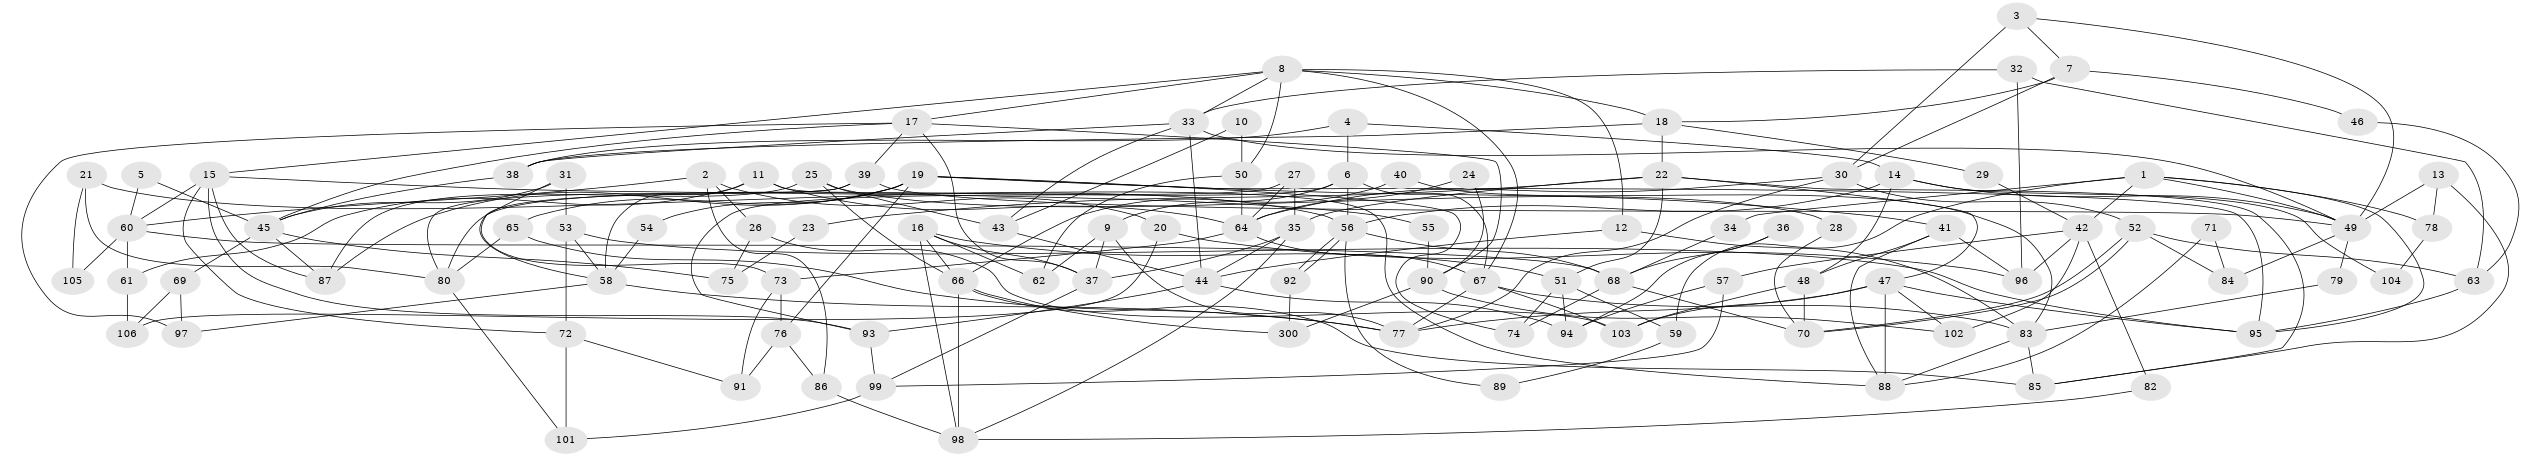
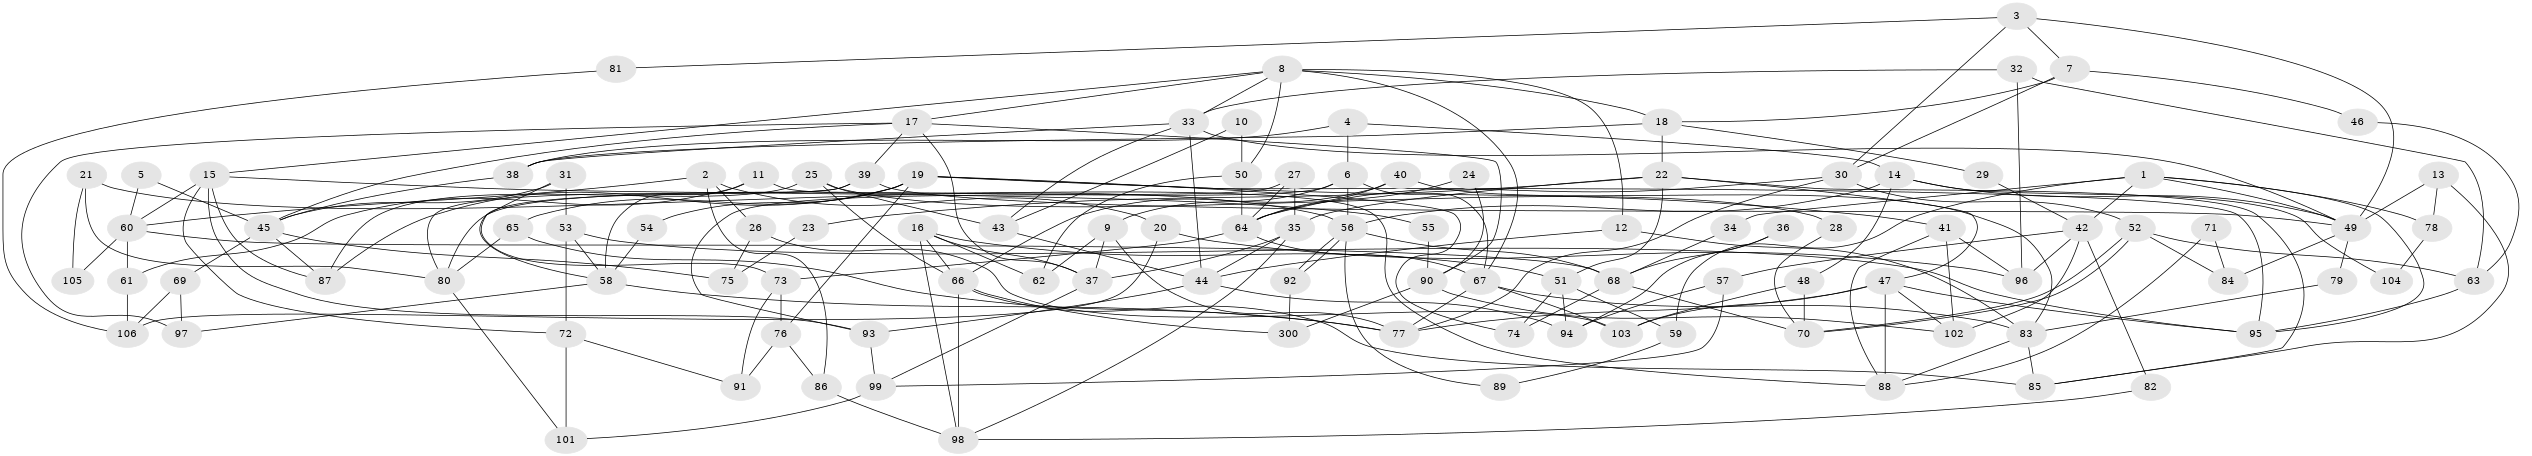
node "81": added
edge "11" -- "64": now "40" -- "64"
edge "41" -- "48": now "41" -- "102"
